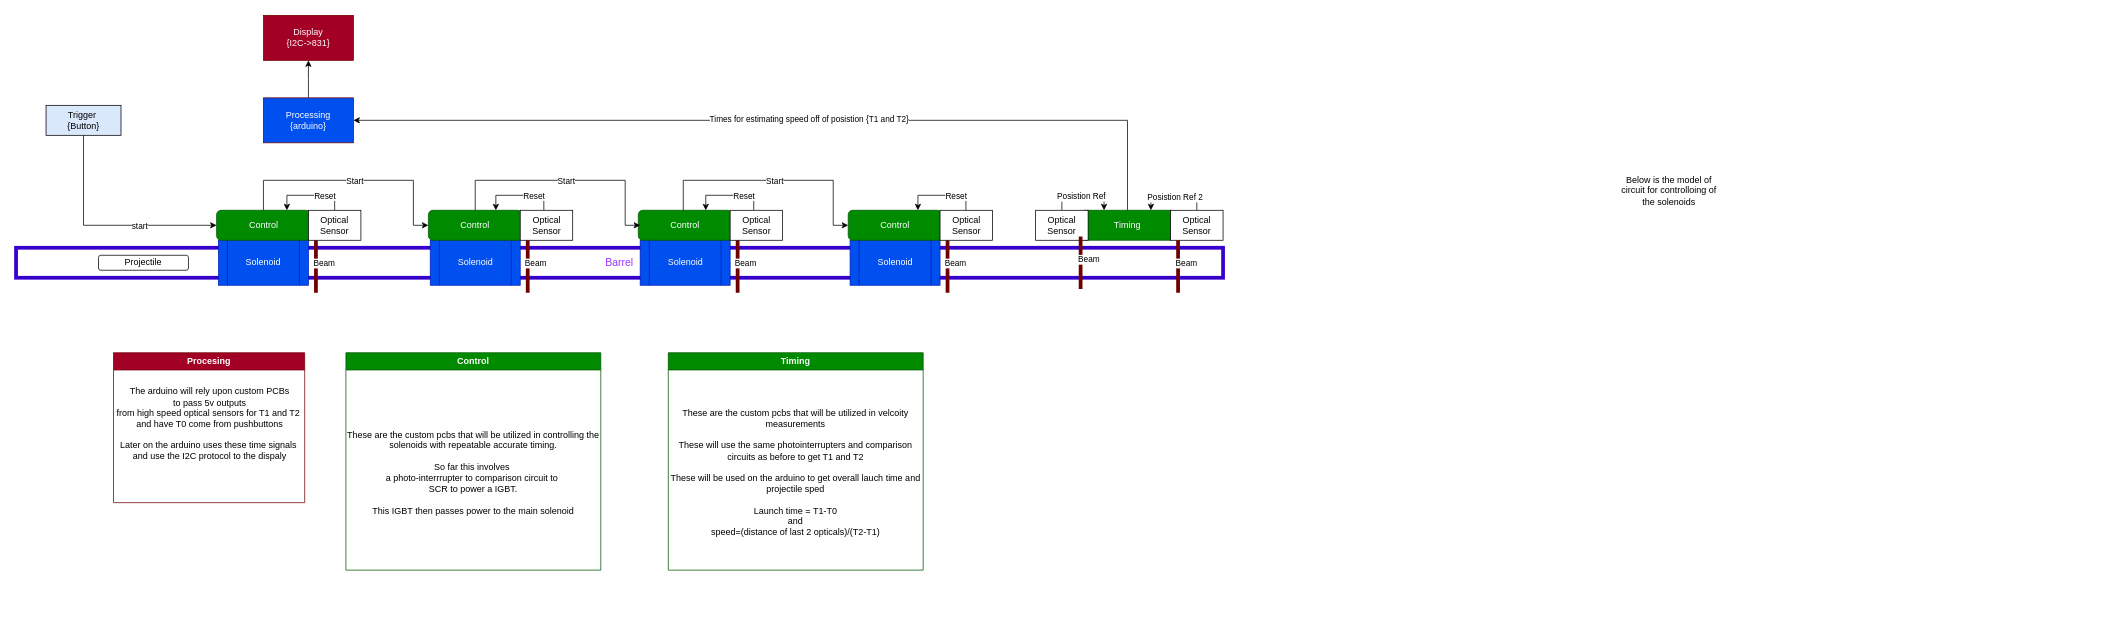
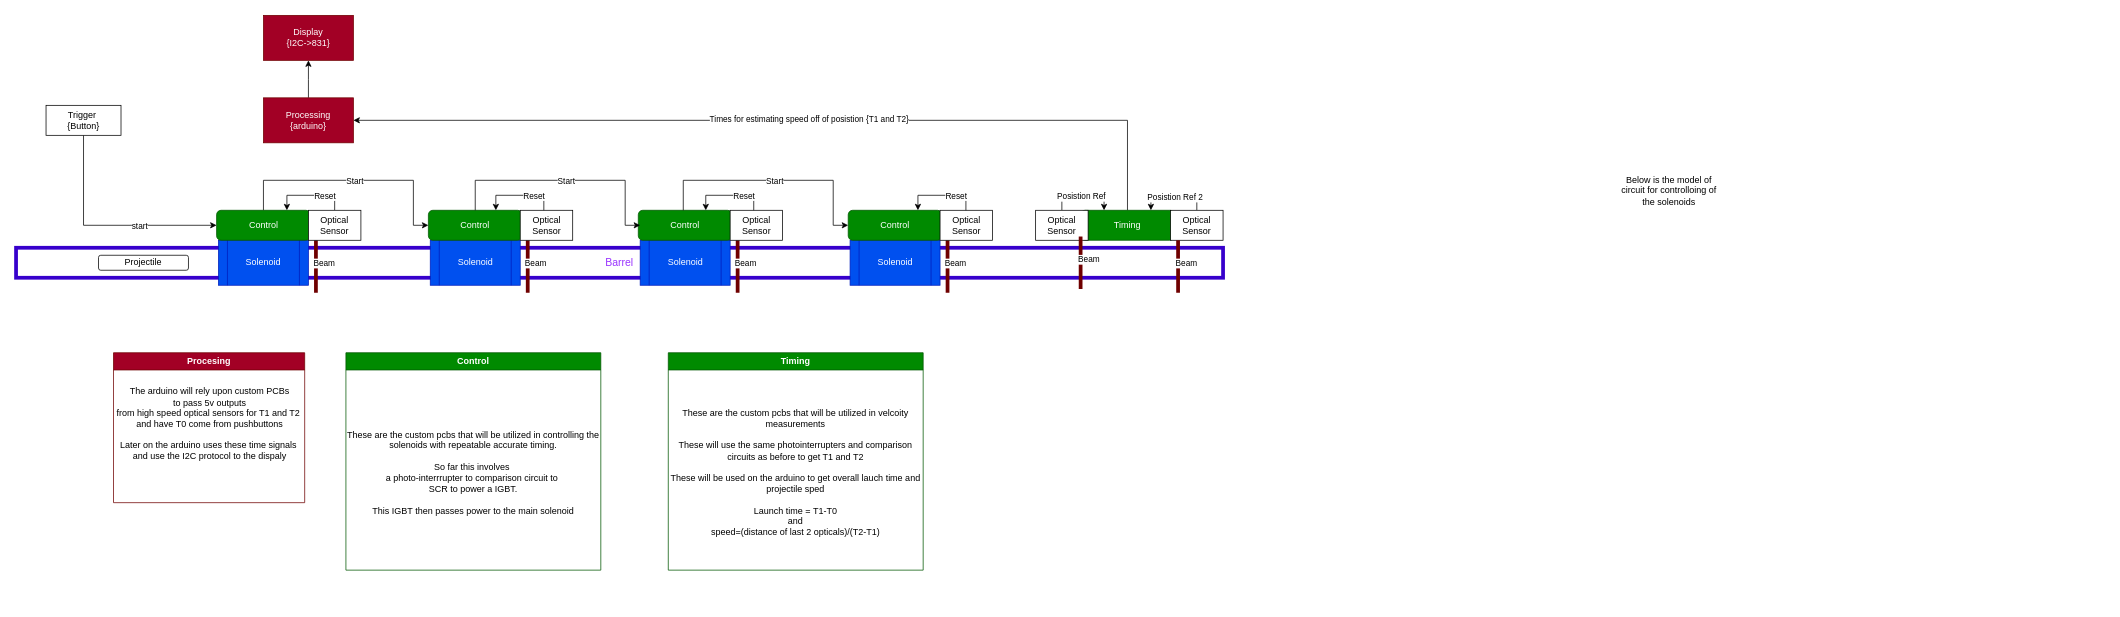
node "Trigger {Button}": fillcolor #dae8fc -> #ffffff
node "Processing {arduino}": fillcolor #0050ef -> #a20025
